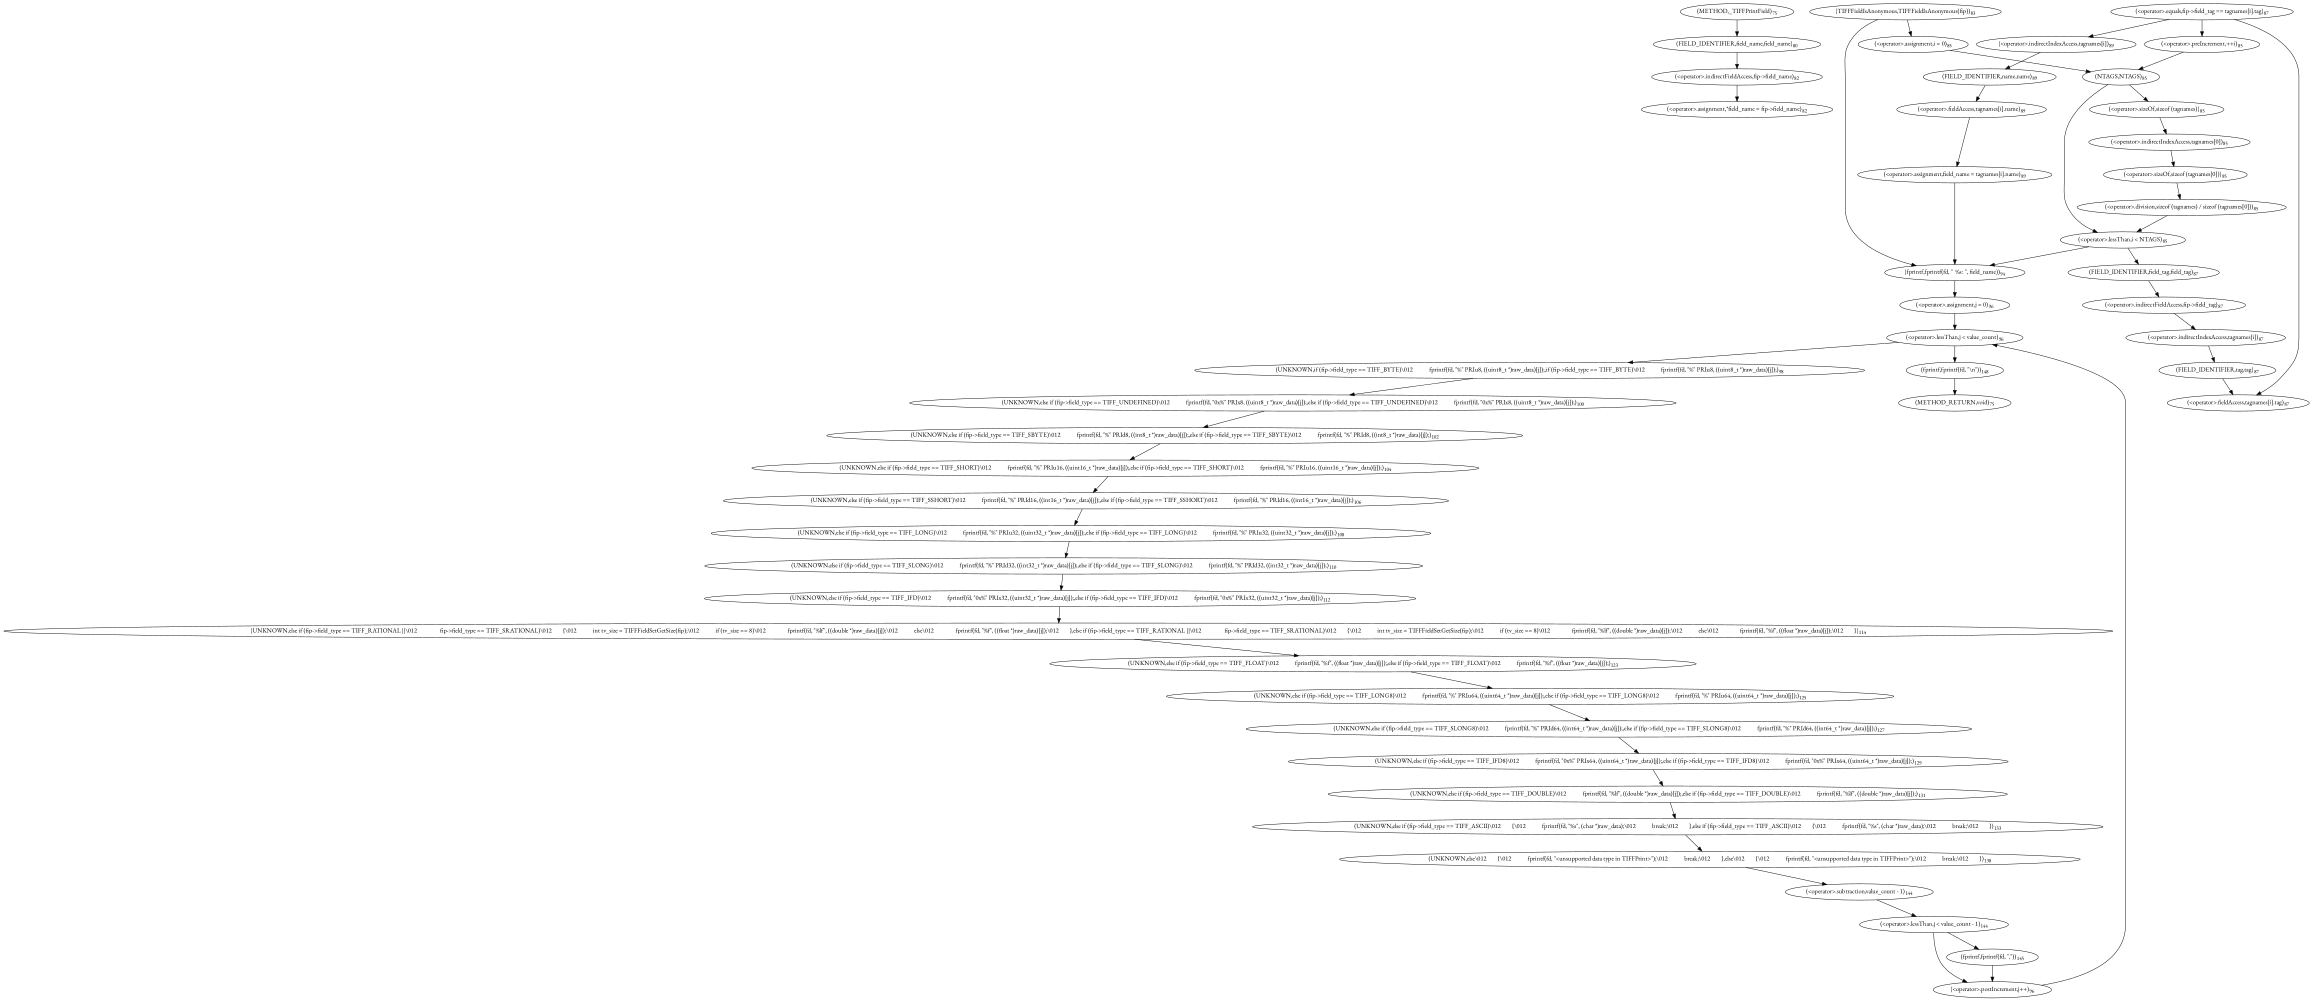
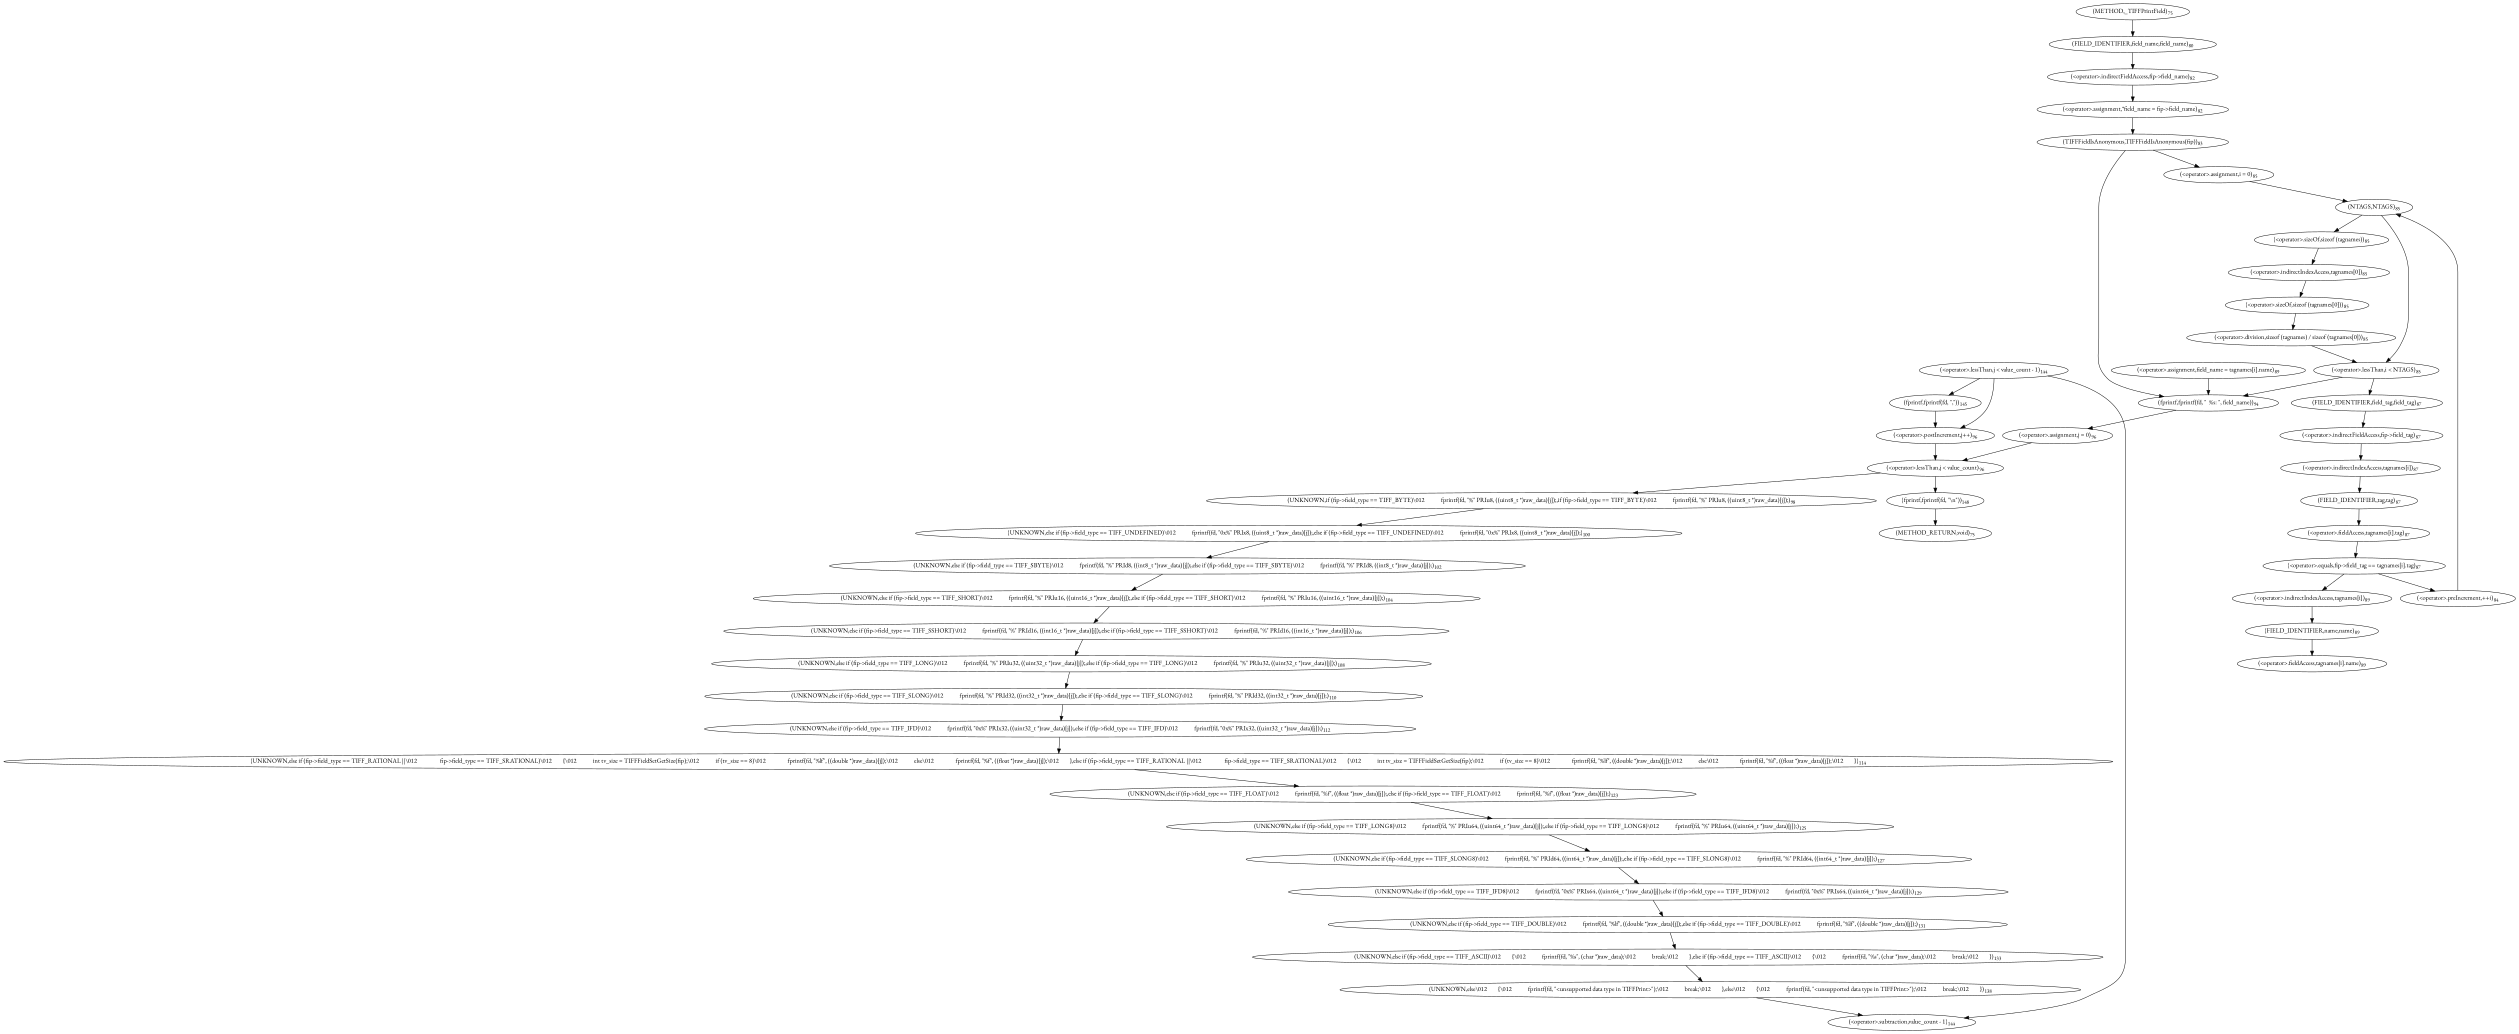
node "(<operator>.preIncrement,++i)": text "85" -> "84"
edge "(<operator>.assignment,*field_name = fip->field_name)" -> "(TIFFFieldIsAnonymous,TIFFFieldIsAnonymous(fip))": added
edge "(<operator>.fieldAccess,tagnames[i].name)" -> "(<operator>.assignment,field_name = tagnames[i].name)": removed
edge "(<operator>.equals,fip->field_tag == tagnames[i].tag)" -> "(<operator>.fieldAccess,tagnames[i].tag)": reversed
edge "(<operator>.subtraction,value_count - 1)" -> "(<operator>.lessThan,j < value_count - 1)": reversed
